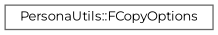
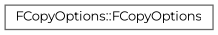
node "PersonaUtils::FCopyOptions": label "PersonaUtils::FCopyOptions" -> "FCopyOptions::FCopyOptions"
